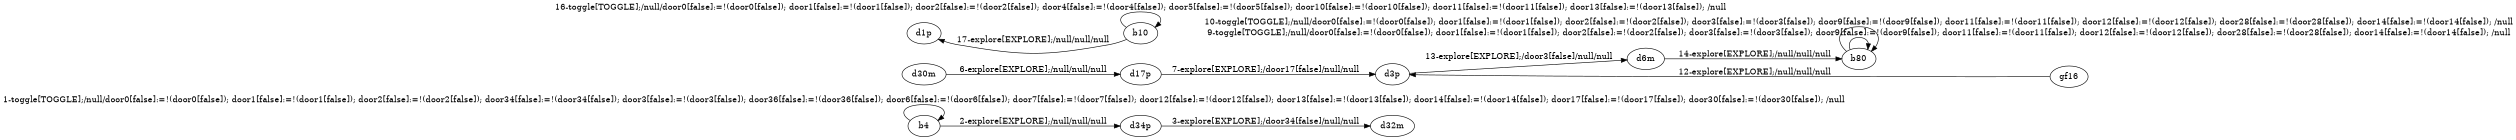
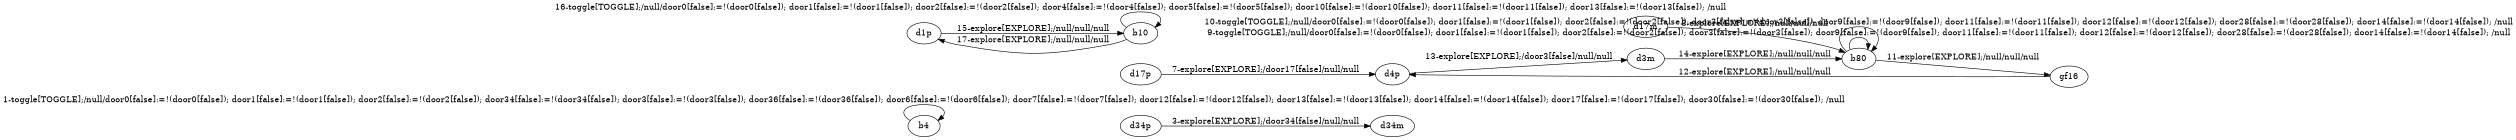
node "d17m": added
edge "d1p" -> "b10": added, label "15-explore[EXPLORE];/null/null/null"
node "d6m": label "d6m" -> "d3m"
edge "b80" -> "gf16": added, label "11-explore[EXPLORE];/null/null/null"
node "d30m": removed
node "d3p": label "d3p" -> "d4p"
edge "b4" -> "d34p": removed, label "2-explore[EXPLORE];/null/null/null"
node "d32m": label "d32m" -> "d34m"
